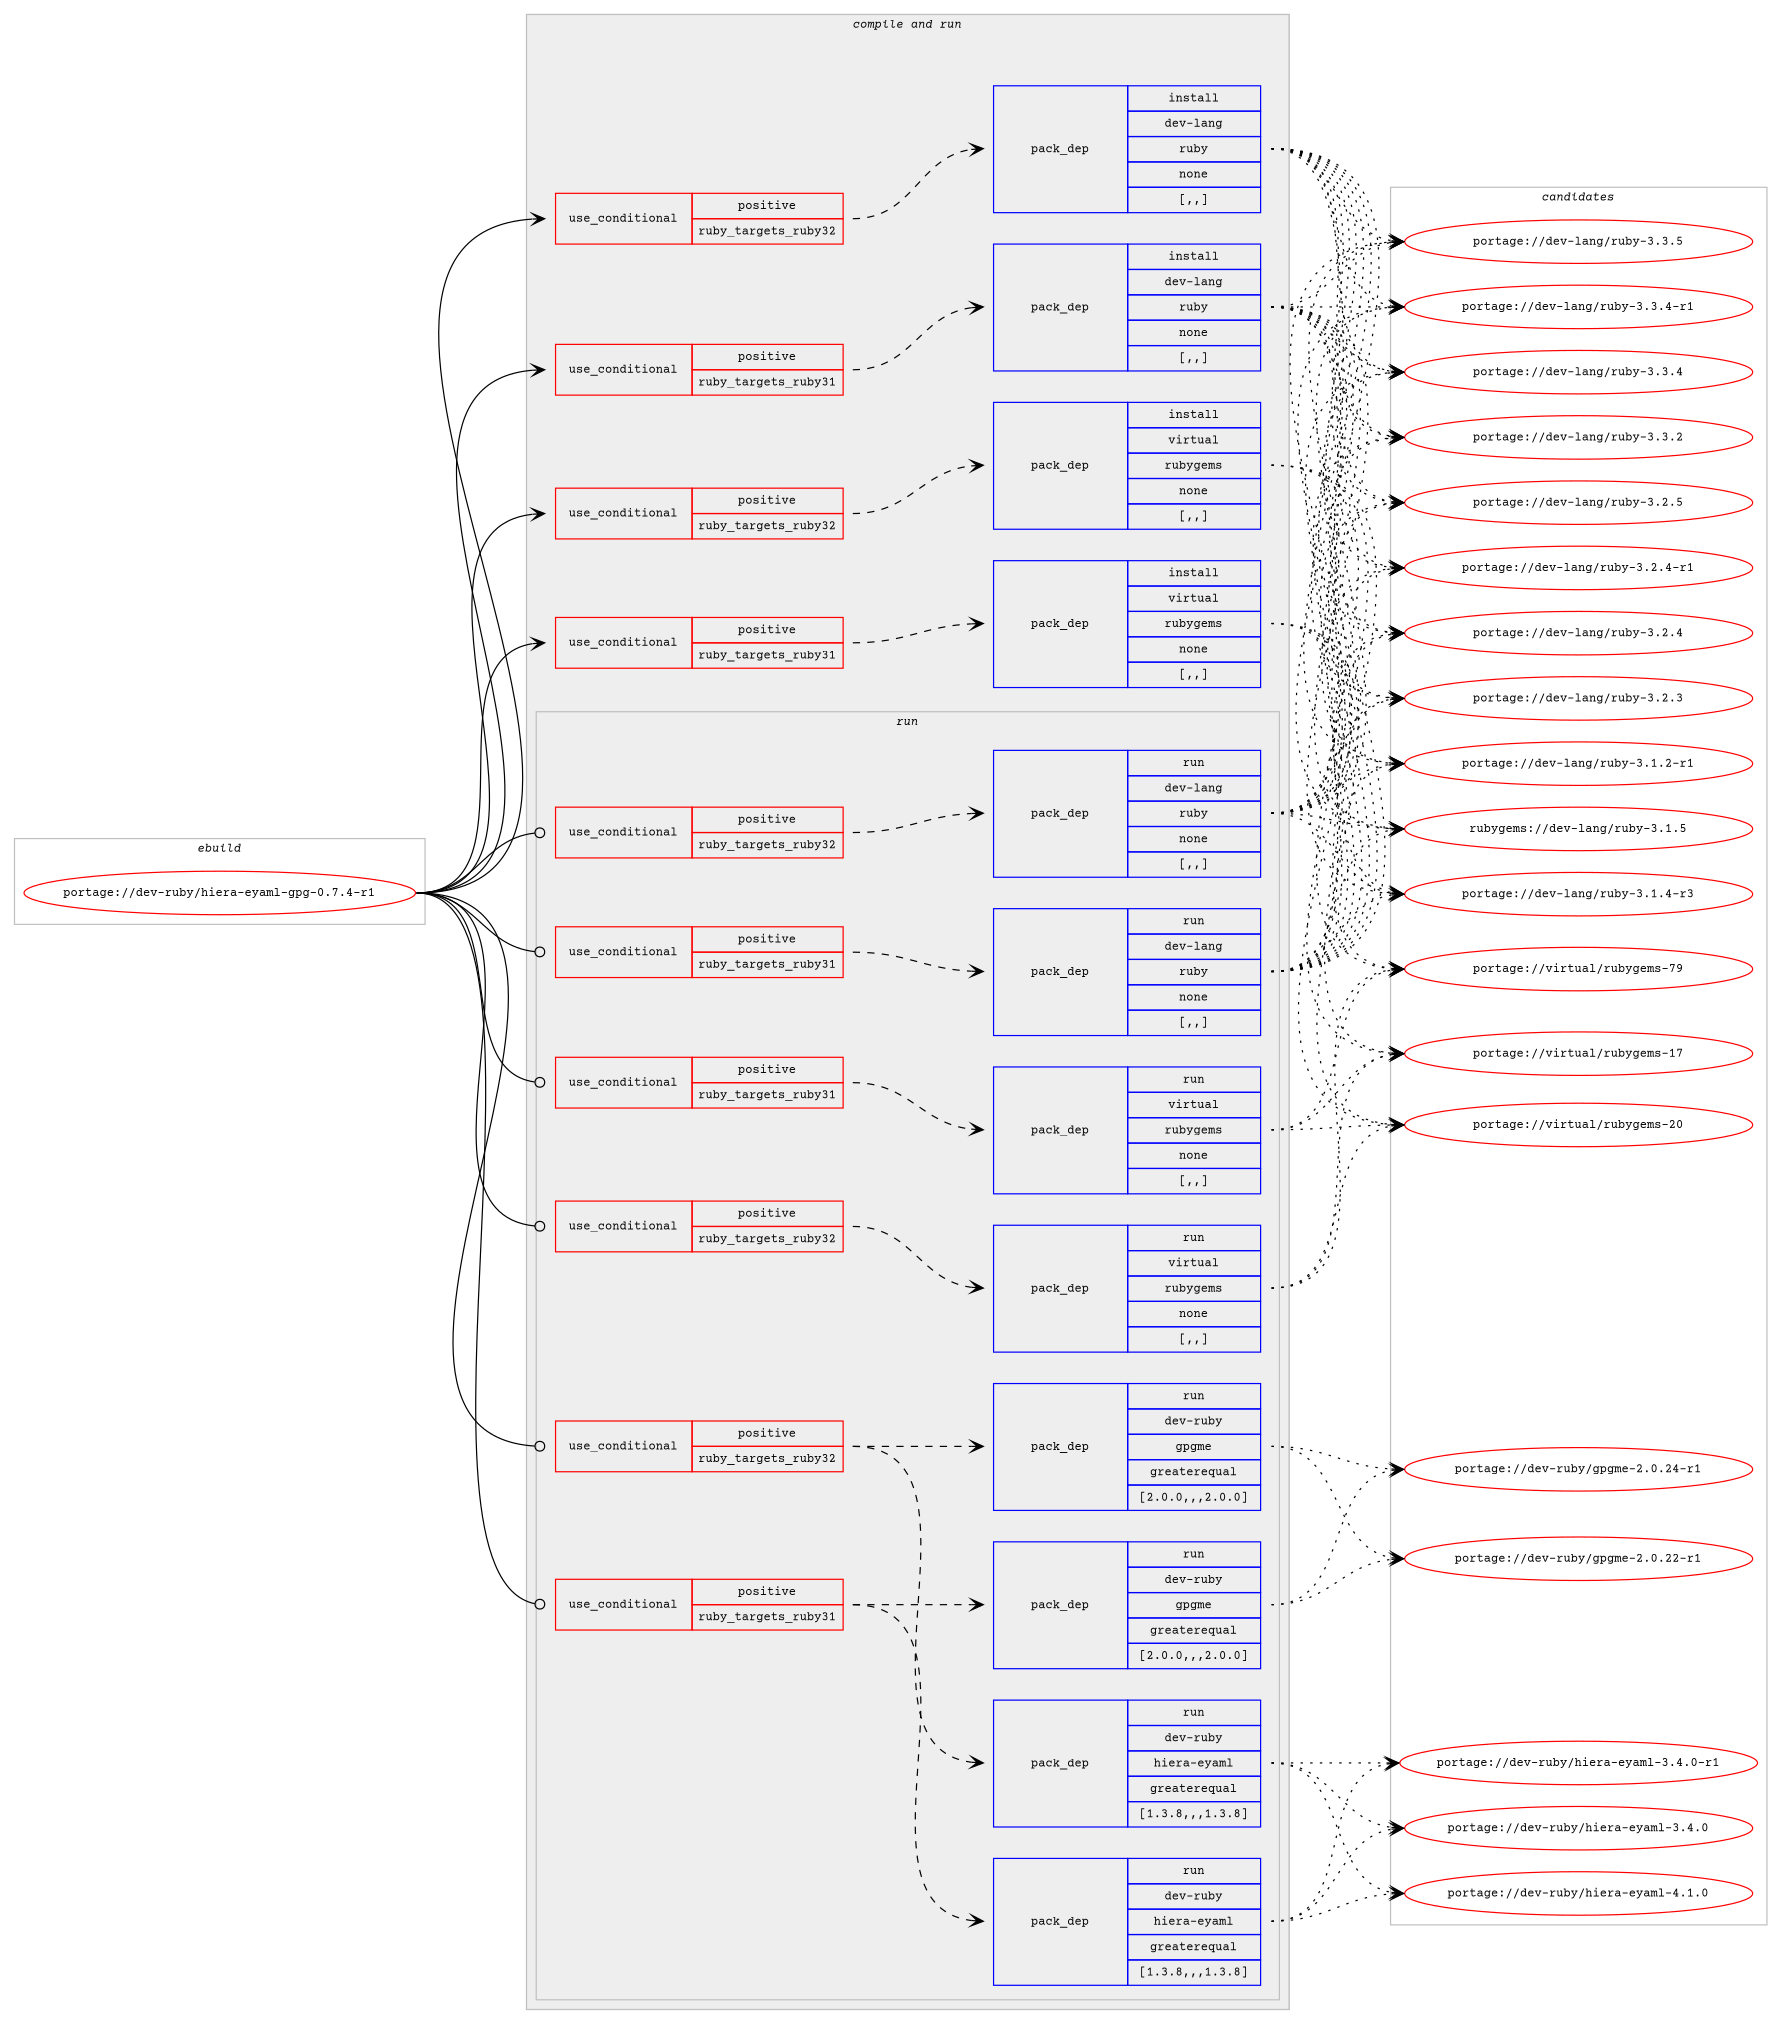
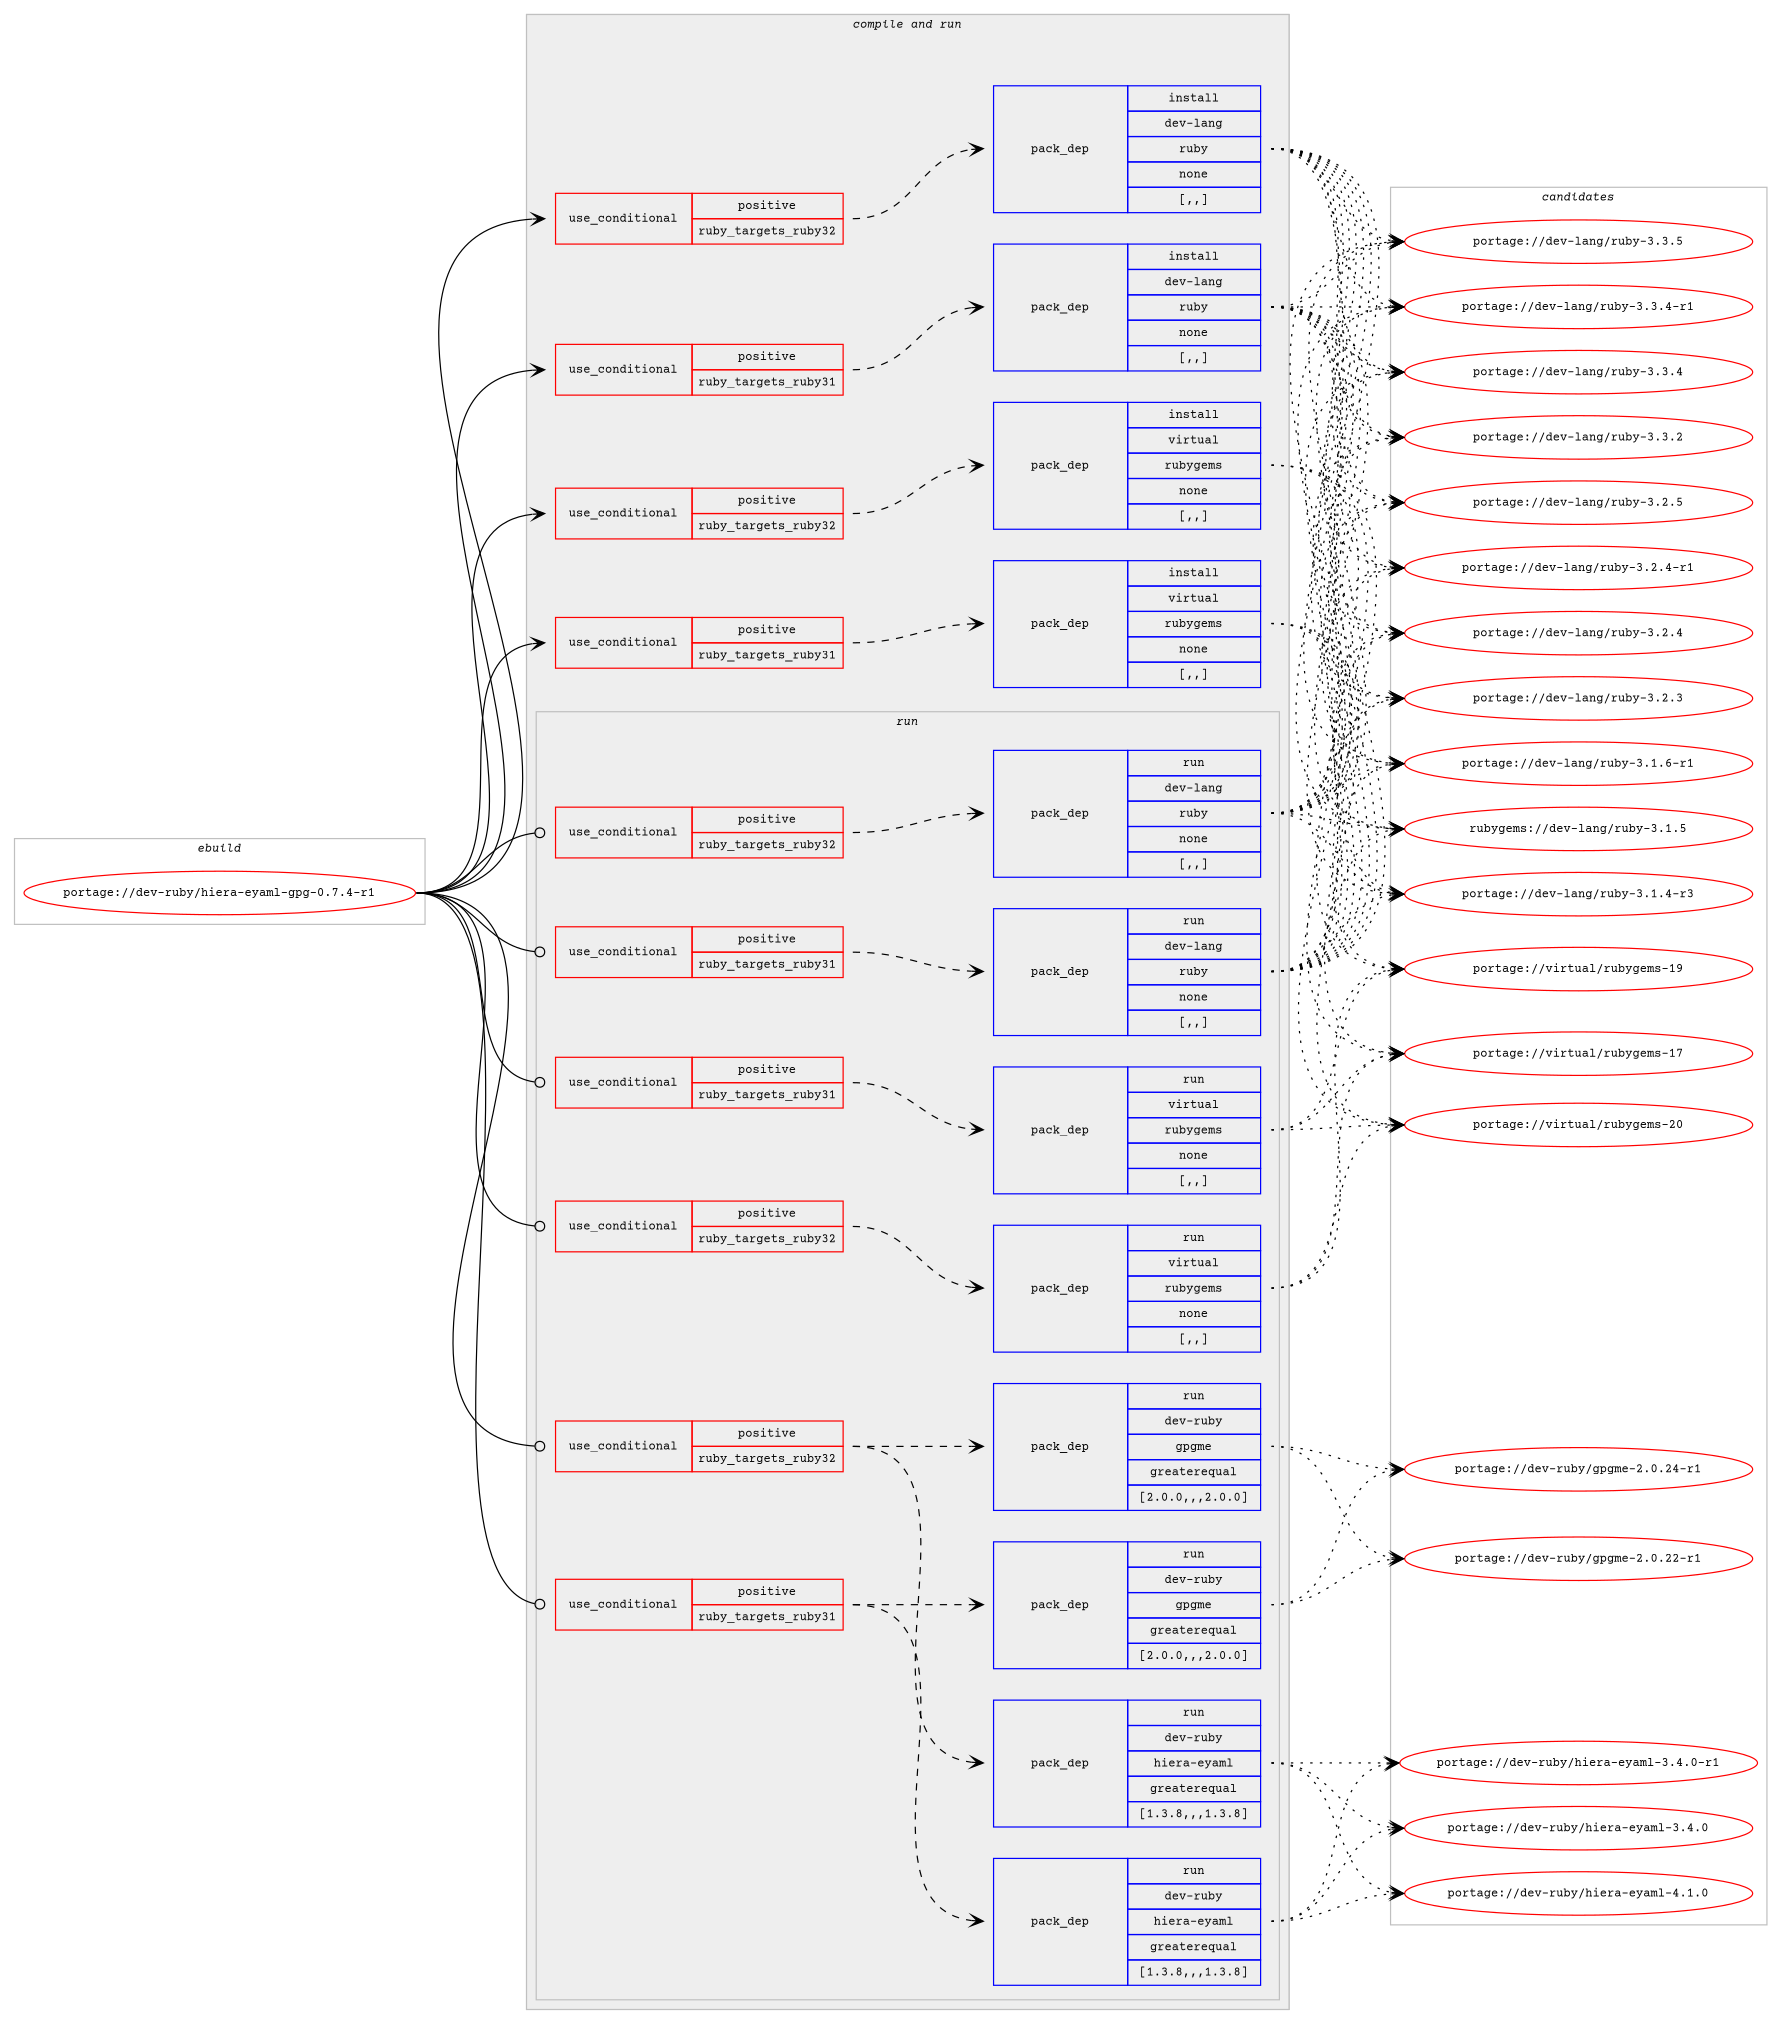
node "portage://dev-lang/ruby-3.1.2-r1": label "portage://dev-lang/ruby-3.1.2-r1" -> "portage://dev-lang/ruby-3.1.6-r1"
node "portage://virtual/rubygems-79": label "portage://virtual/rubygems-79" -> "portage://virtual/rubygems-19"
